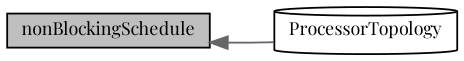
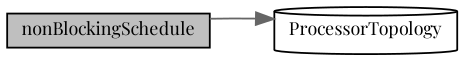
edge "ProcessorTopology" -> "nonBlockingSchedule": reversed
